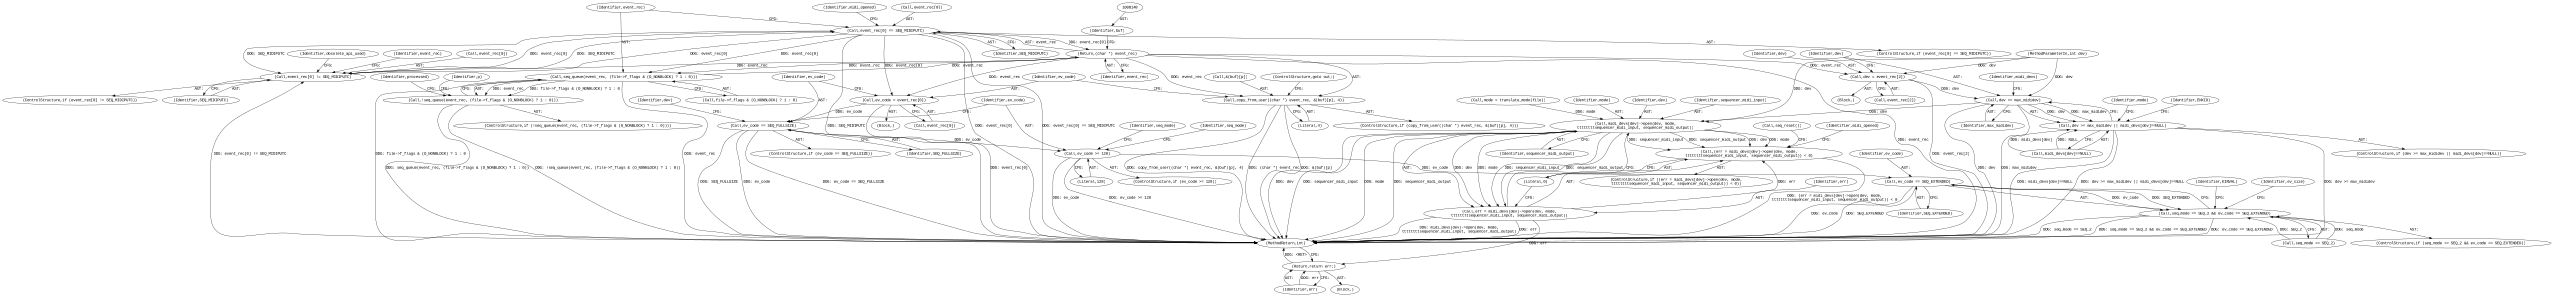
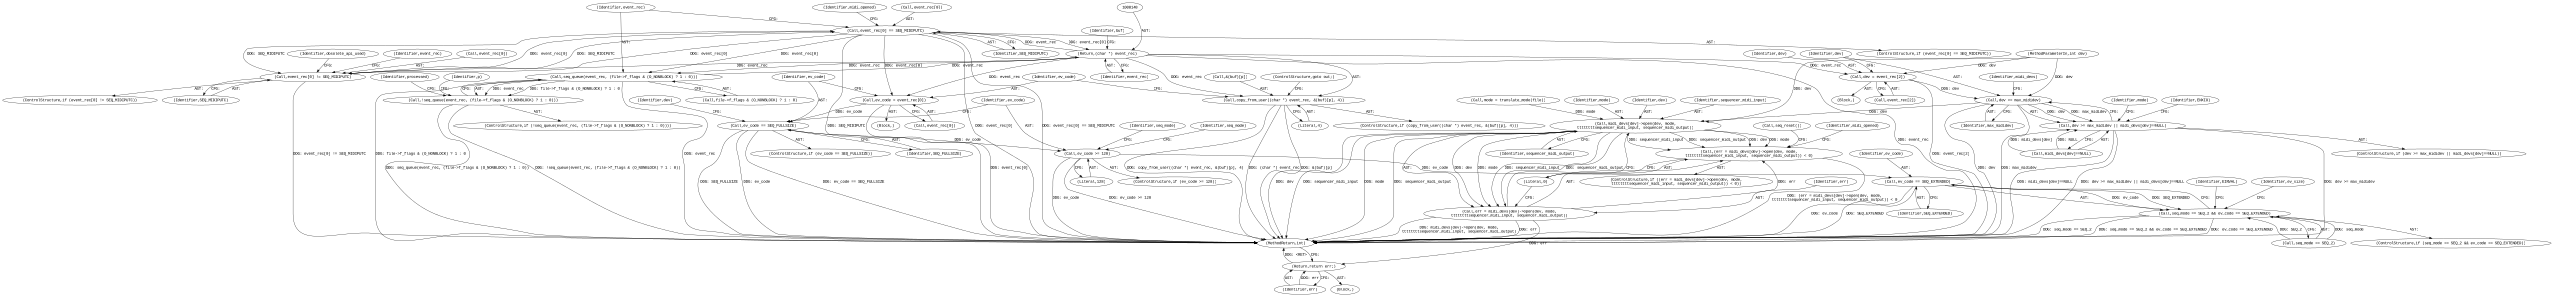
edge "1000148" -> "(Identifier,buf)": now "1000148" -> "(Return,(char *) event_rec)"
edge "(Return,(char *) event_rec)" -> "(Call,event_rec[0] == SEQ_MIDIPUTC)": label "AST: event_rec" -> "DDG: event_rec"
edge "(MethodReturn,int)" -> "(Call,event_rec[0] != SEQ_MIDIPUTC)": reversed
